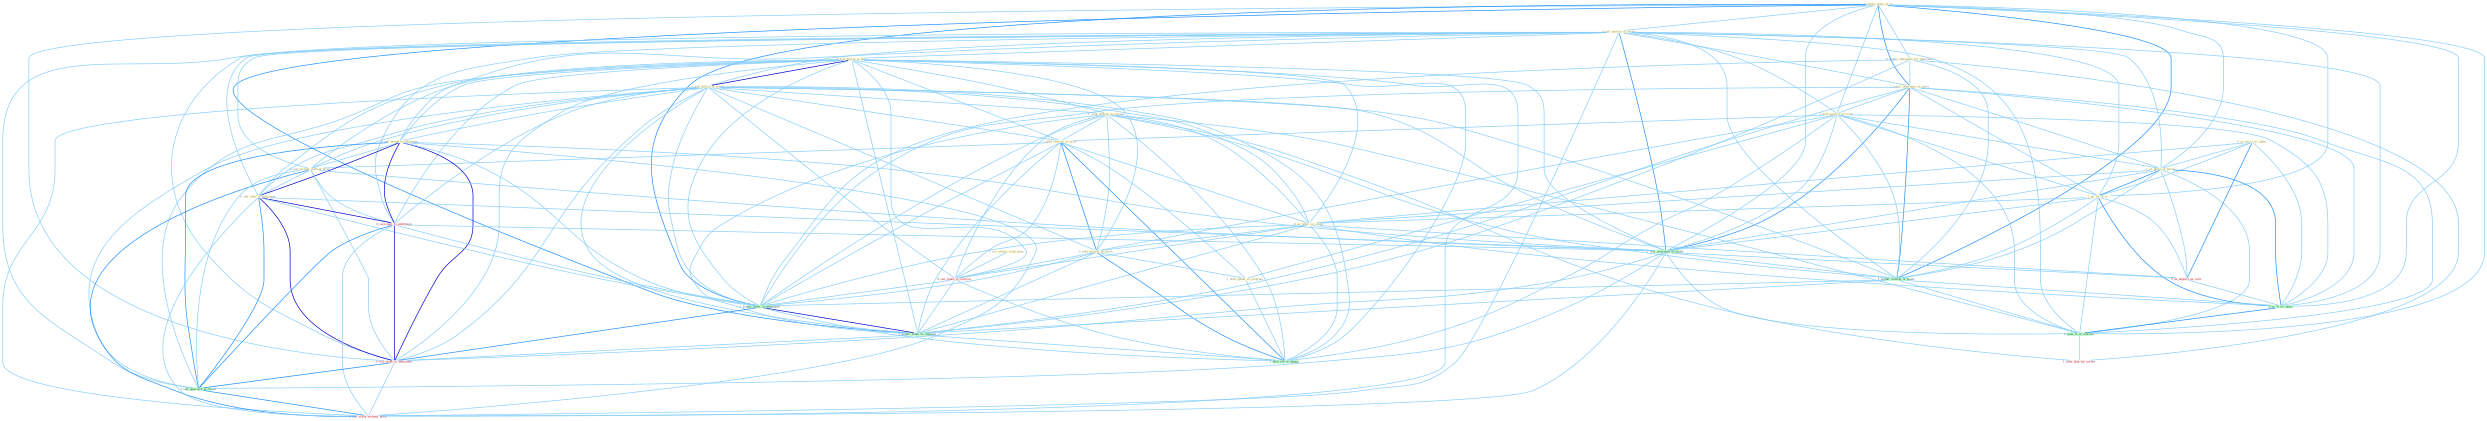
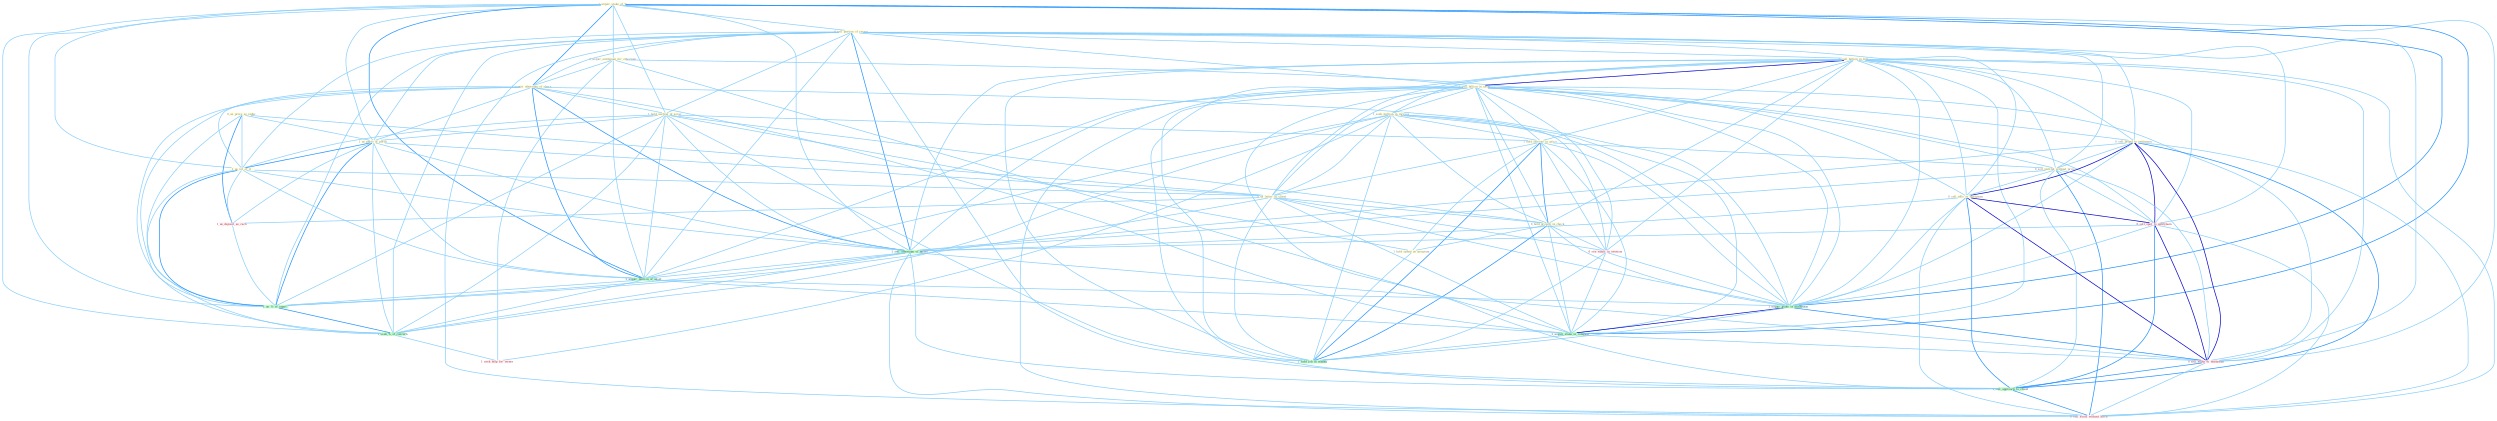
node "1_see_allianc_with_other": removed
edge "1_sell_othernum_of_model" -- "0_us_deposit_as_cach": now "1_sell_othernum_of_model" -- "1_us_%_of_capac"
